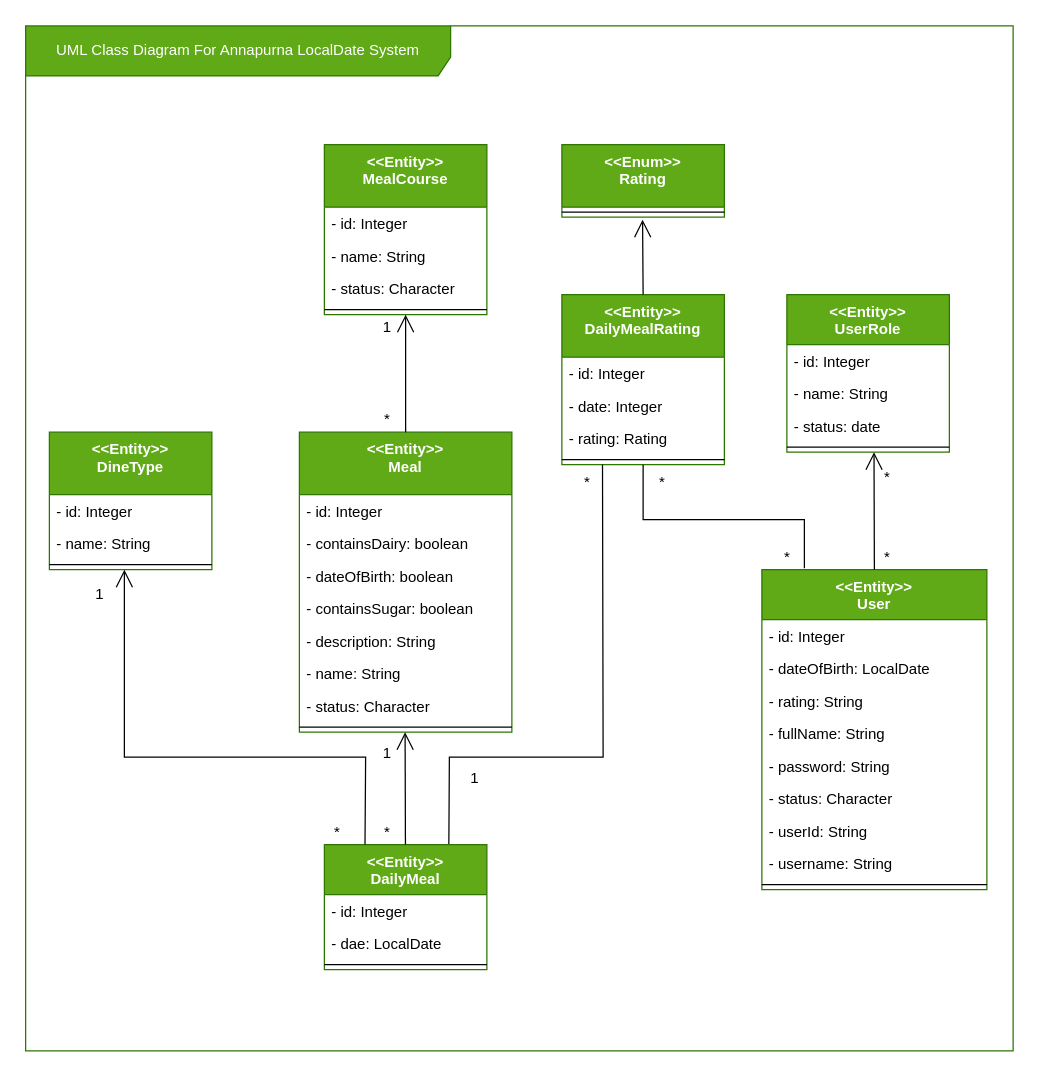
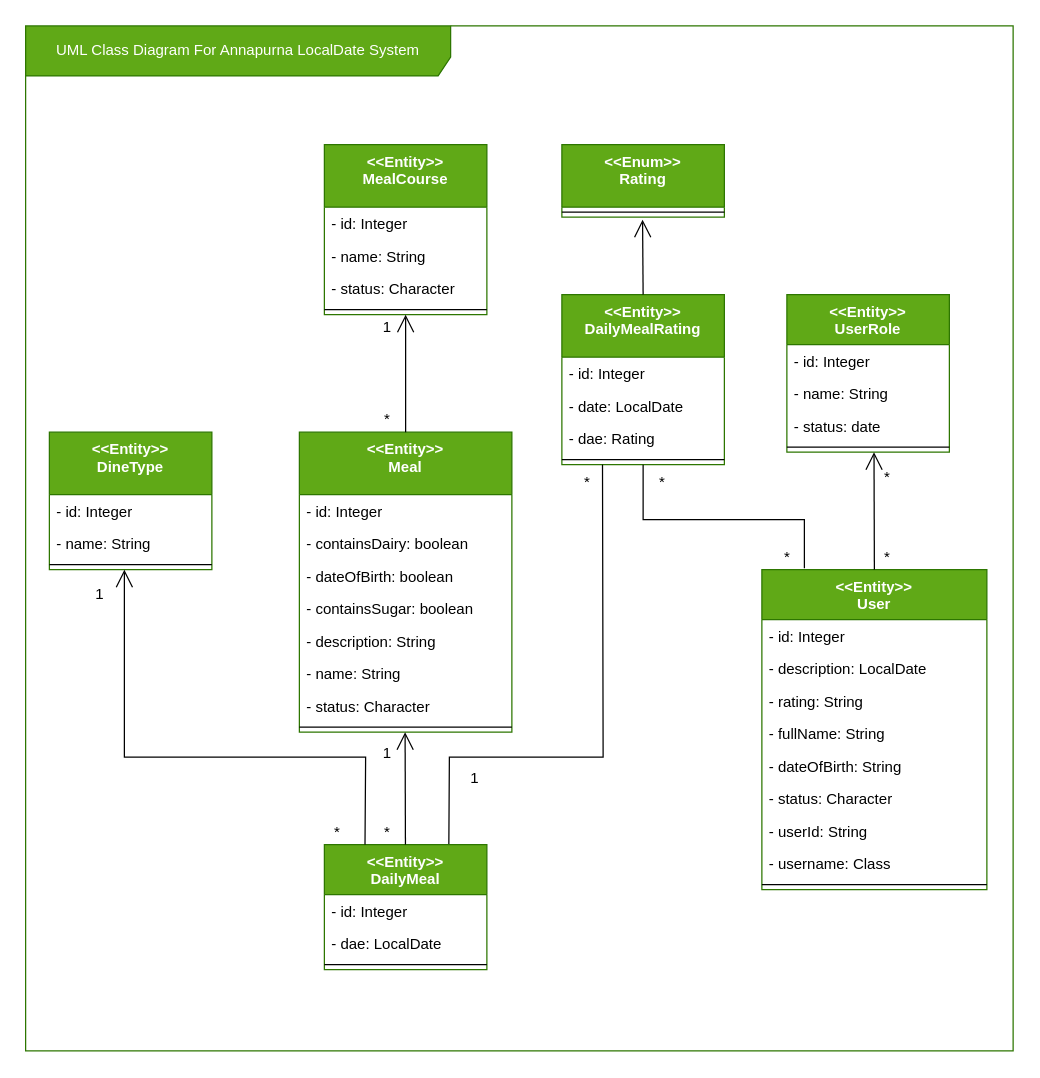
node "- date: Integer": label "- date: Integer" -> "- date: LocalDate"
node "- rating: Rating": label "- rating: Rating" -> "- dae: Rating"
node "- dateOfBirth: LocalDate": label "- dateOfBirth: LocalDate" -> "- description: LocalDate"
node "- password: String": label "- password: String" -> "- dateOfBirth: String"
node "- username: String": label "- username: String" -> "- username: Class"
